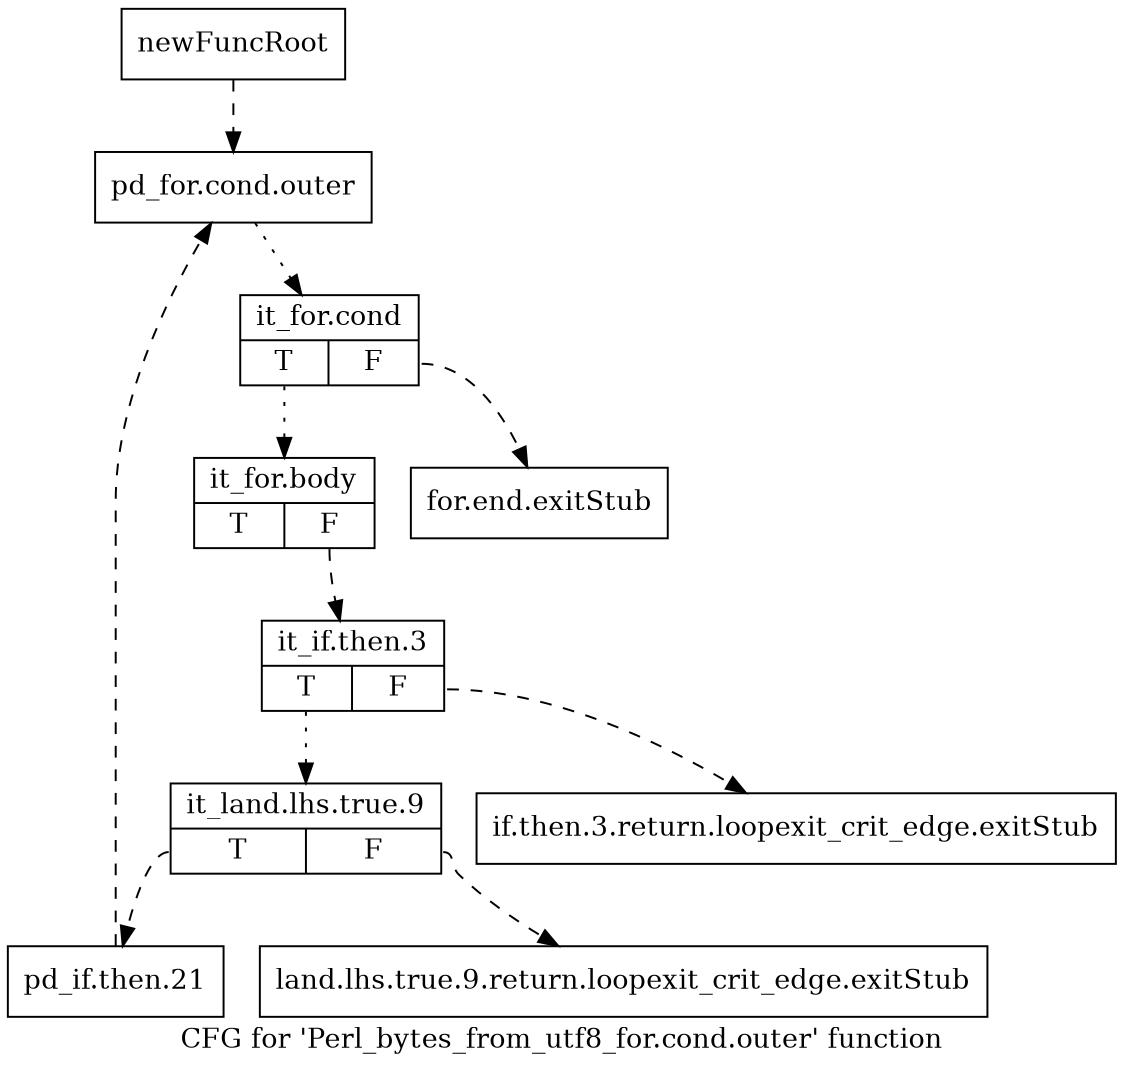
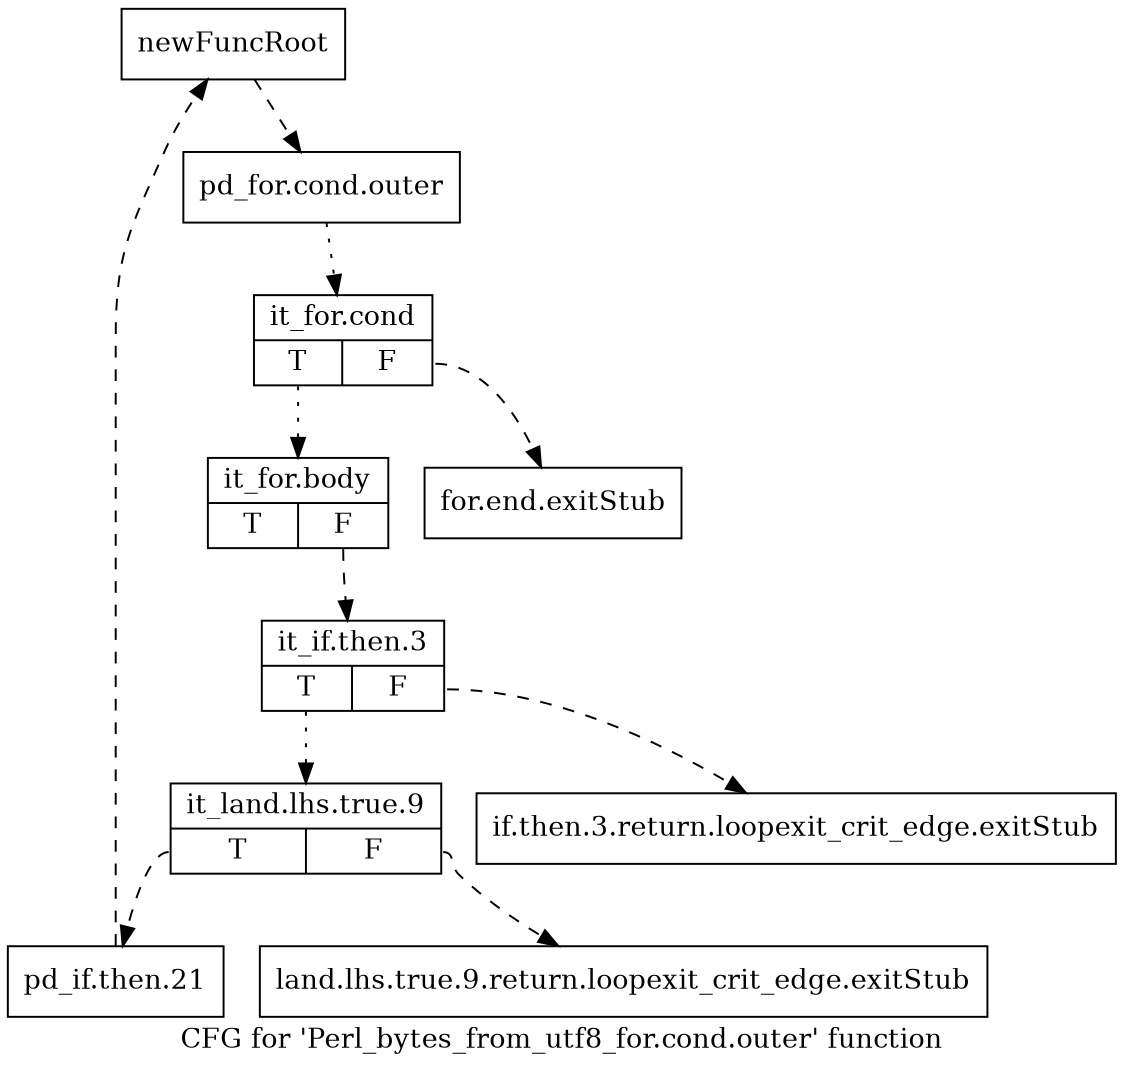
edge "pd_if.then.21" -> "pd_for.cond.outer": now "pd_if.then.21" -> "newFuncRoot"
